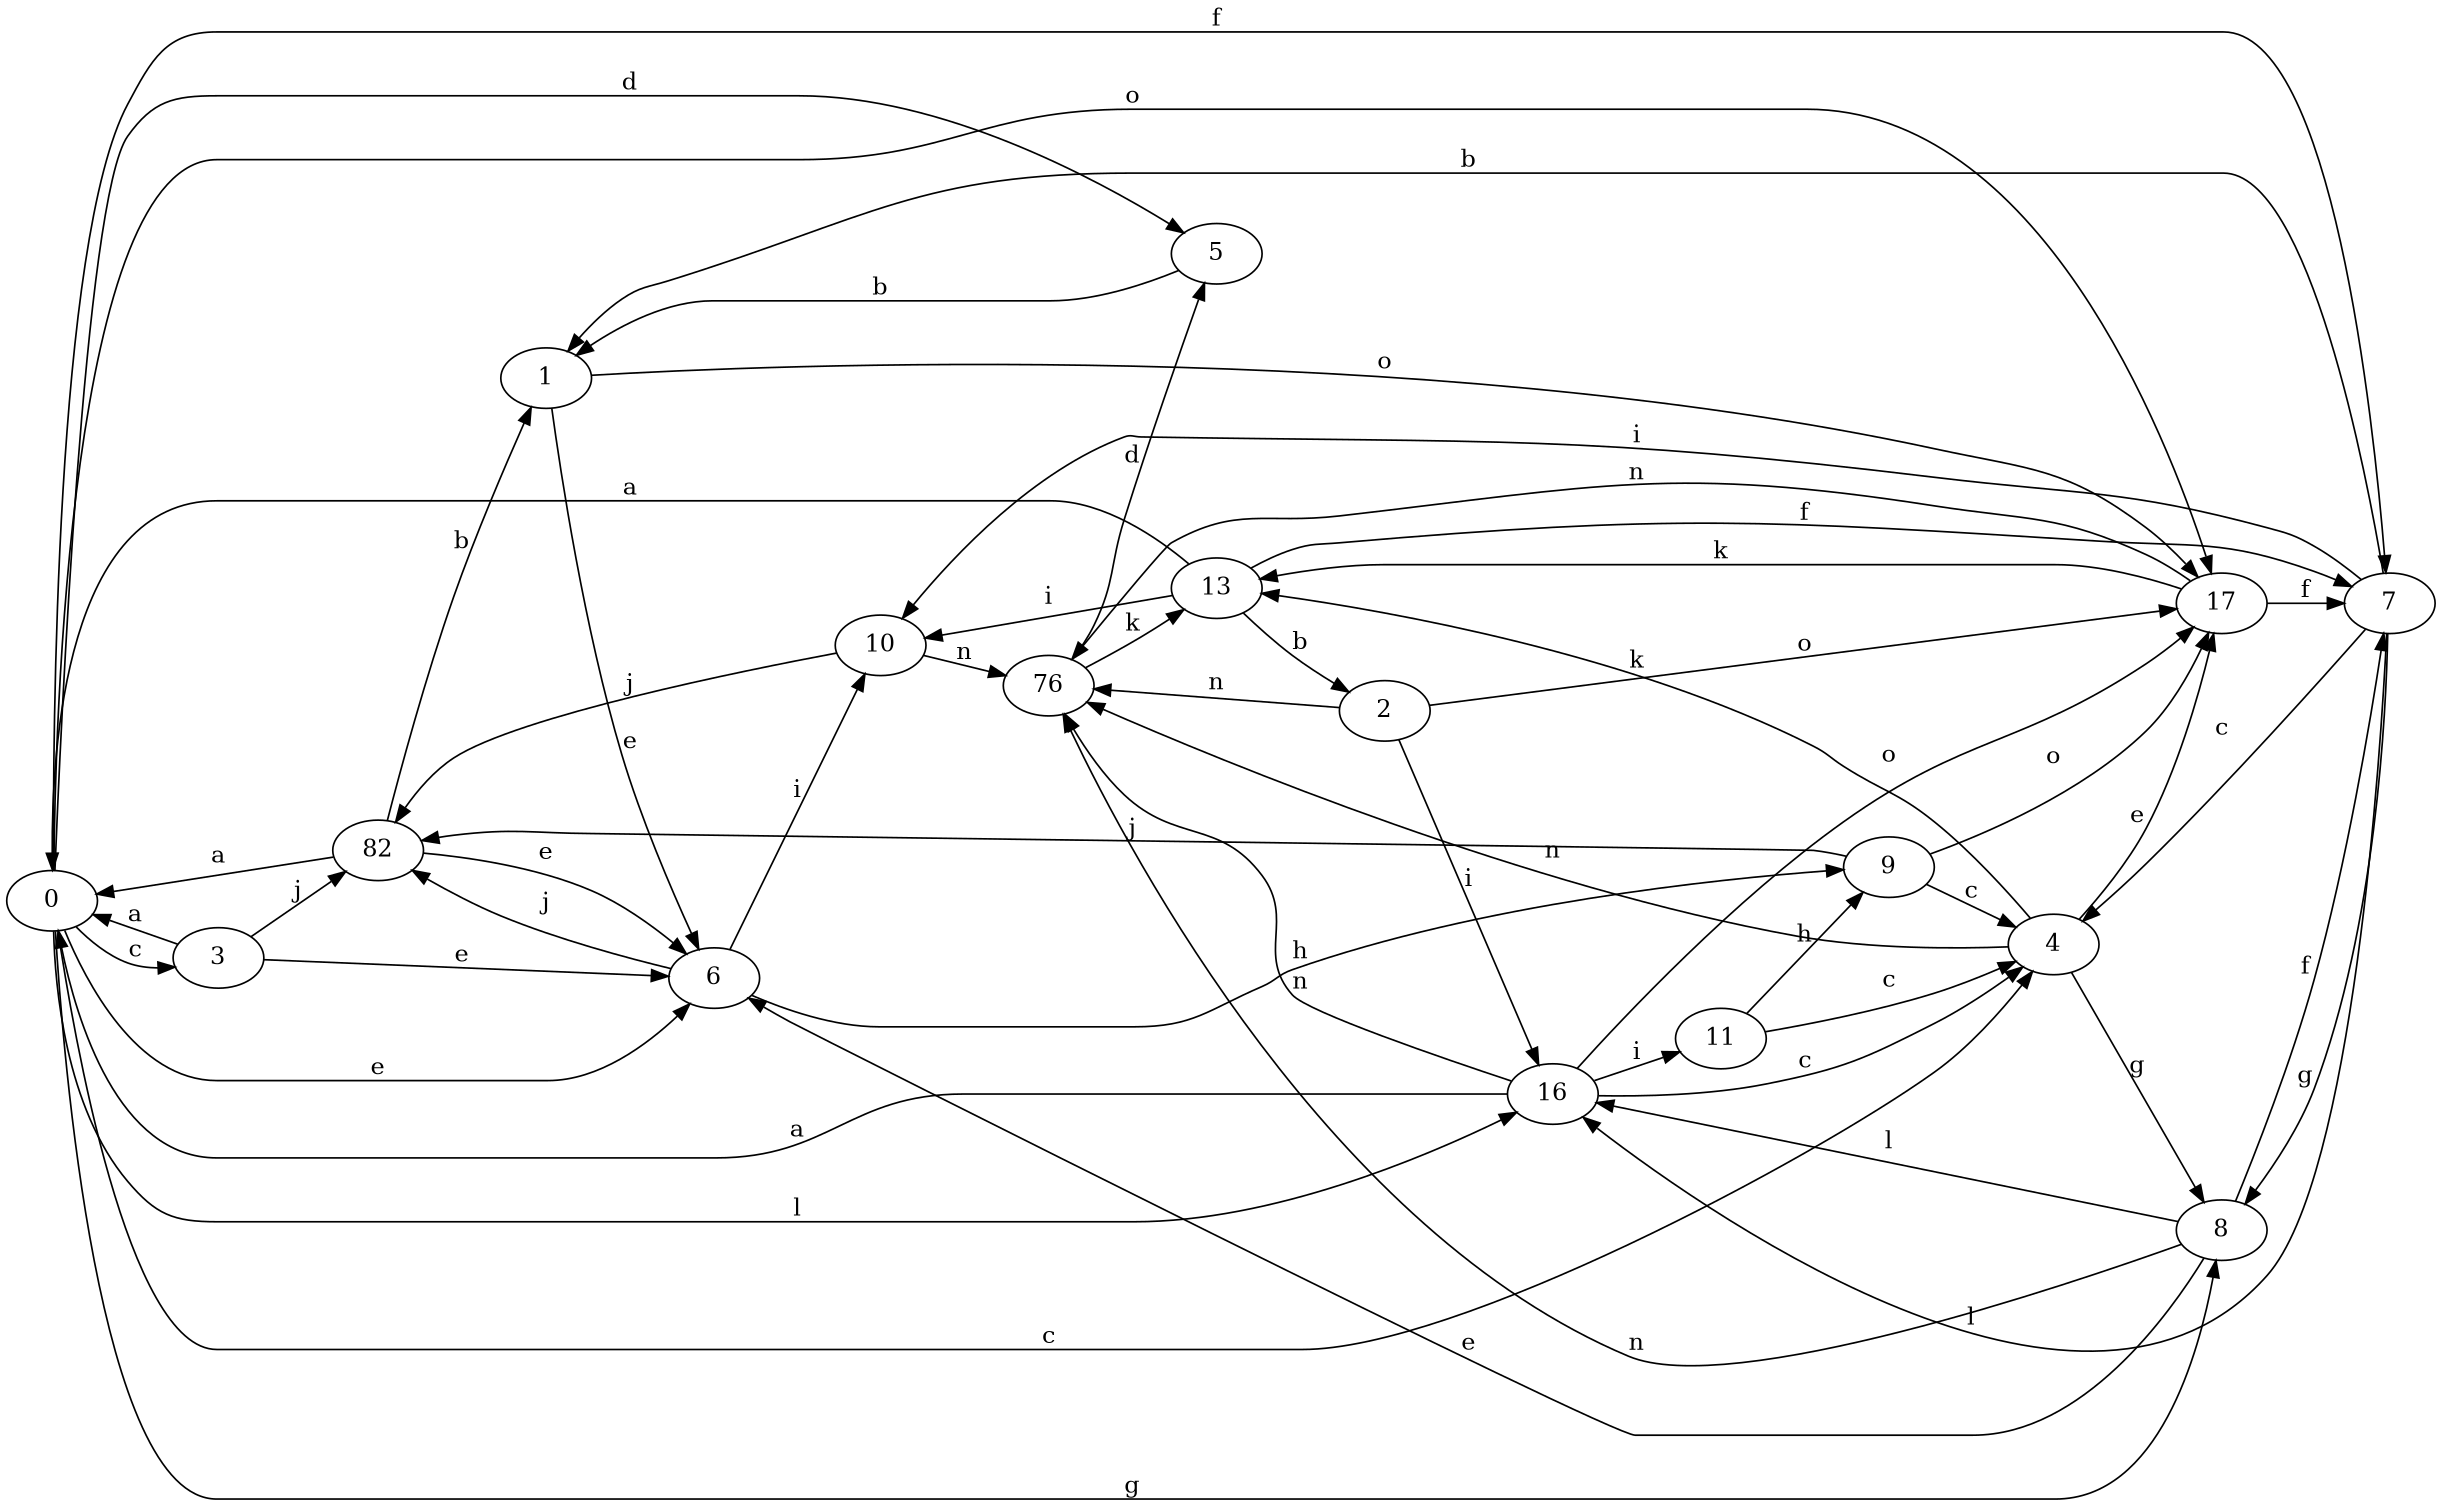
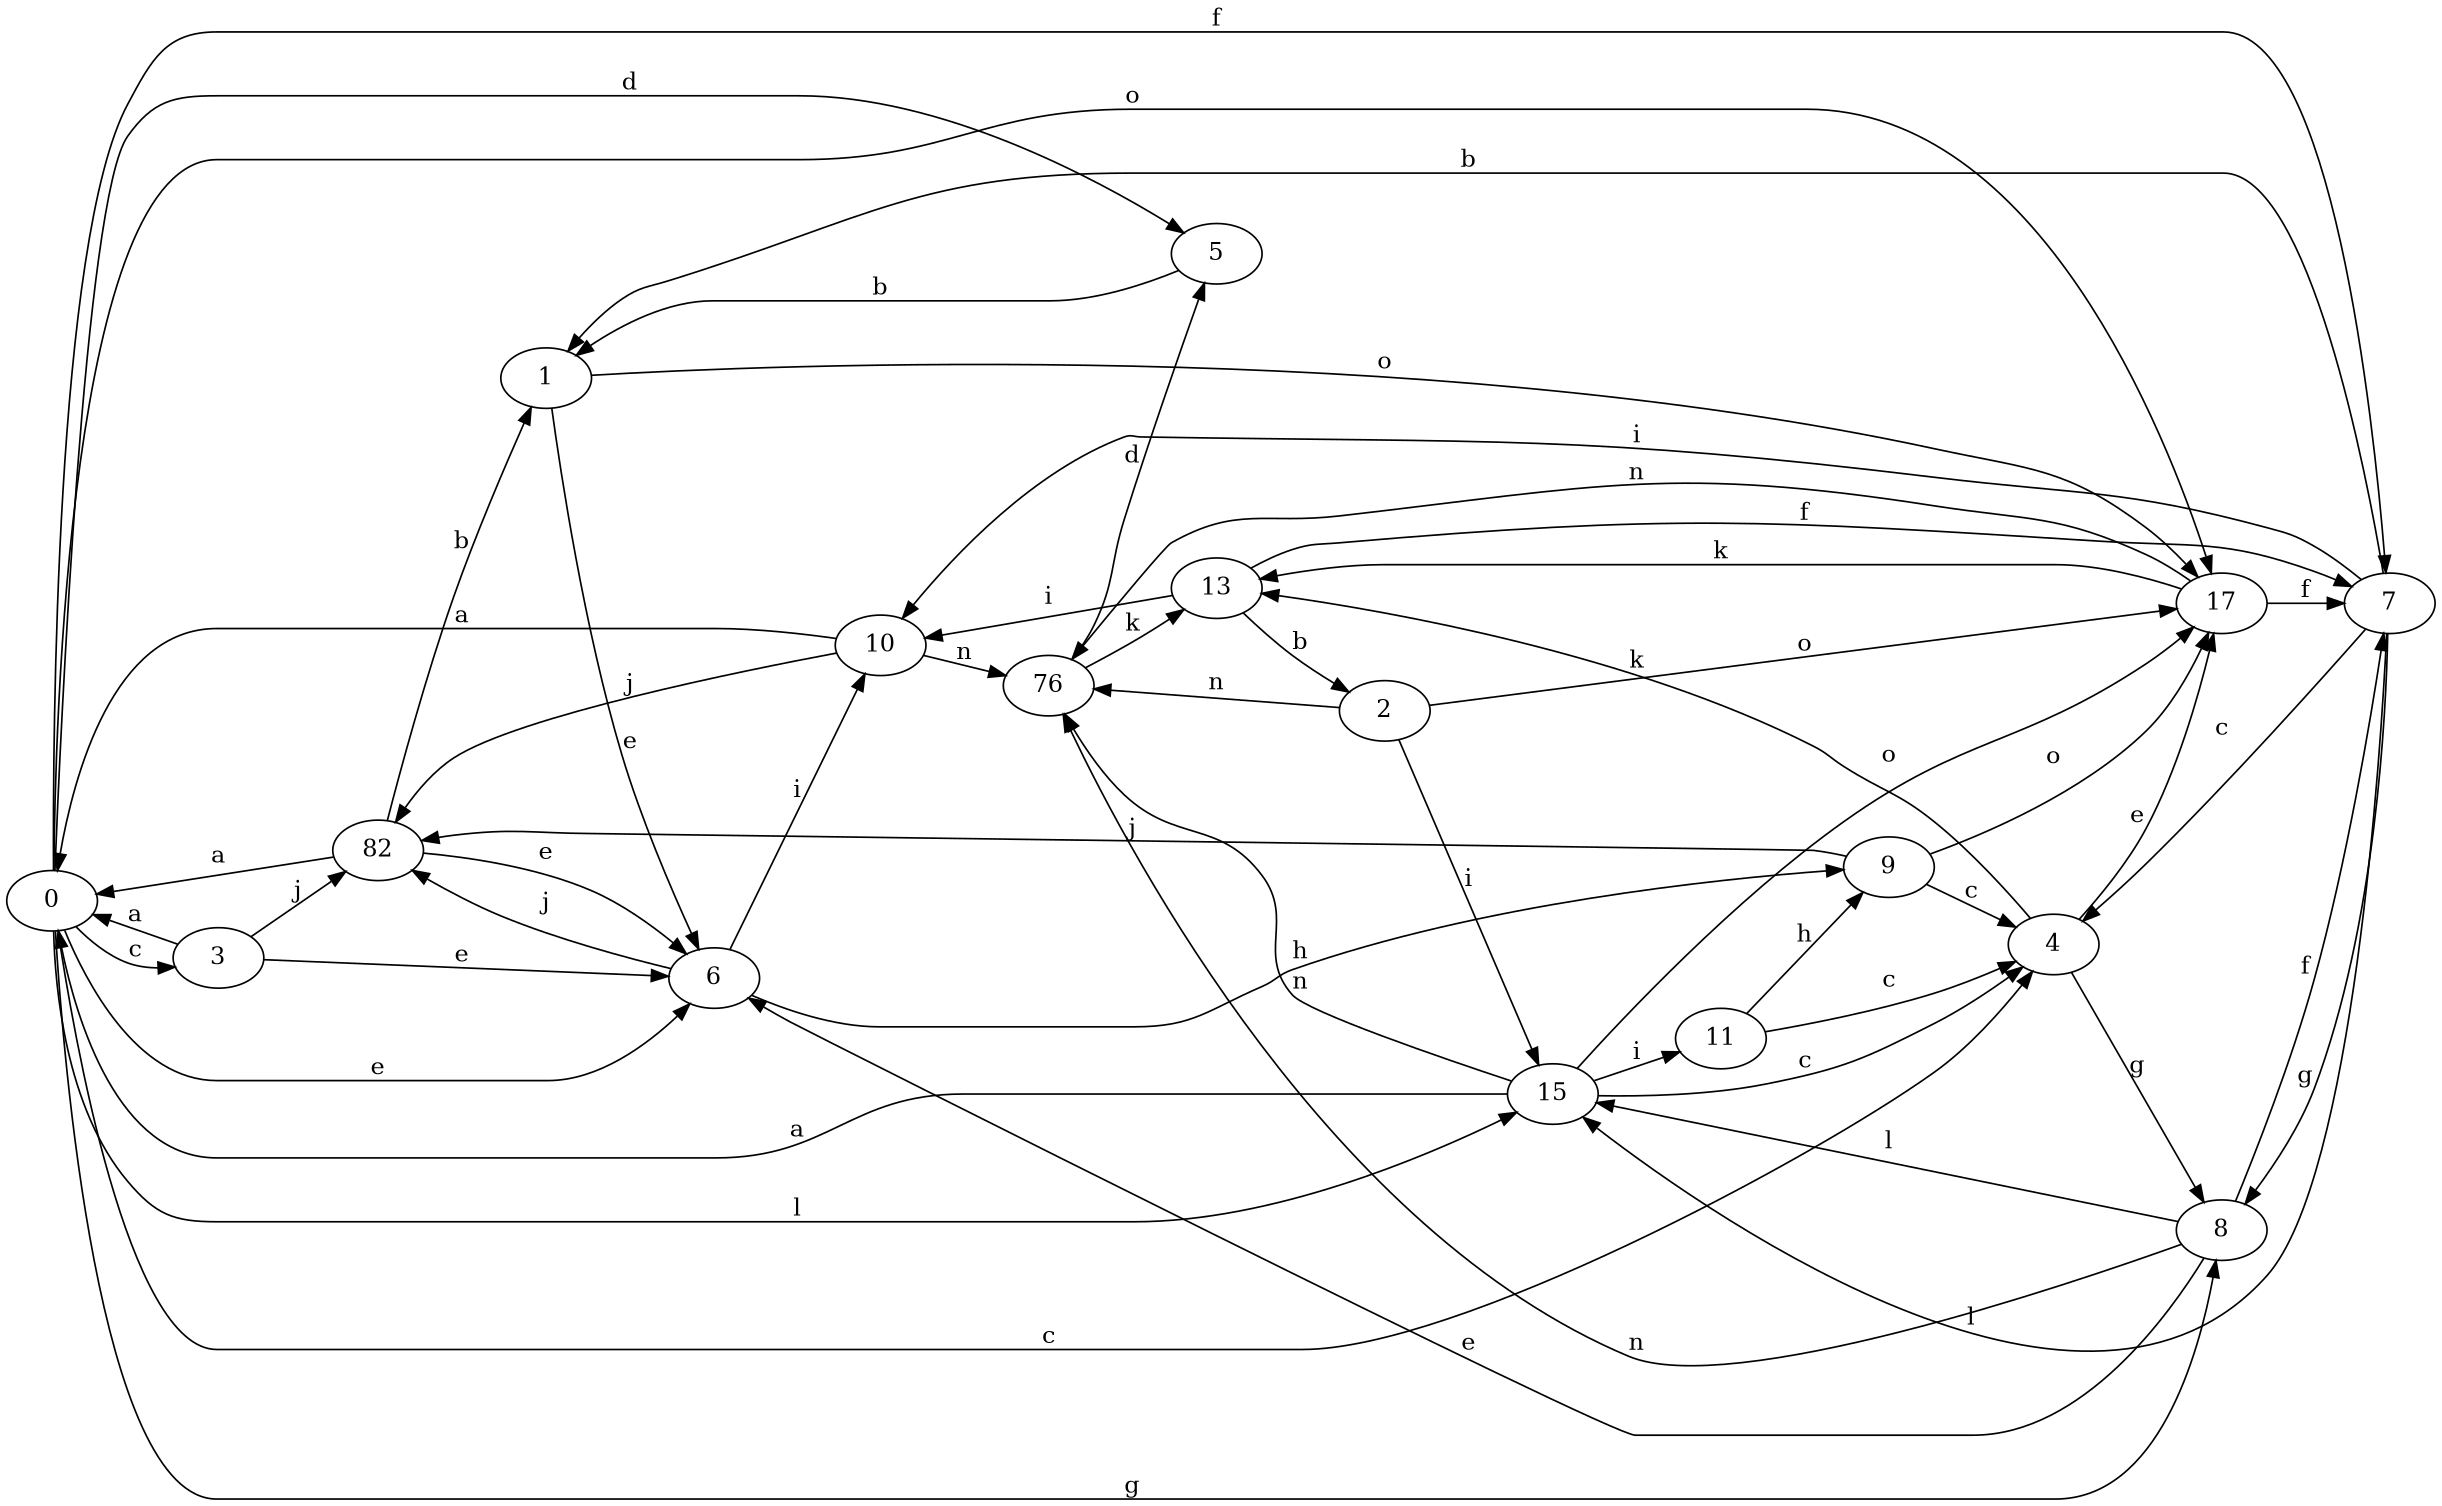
edge "13" -> "0": now "10" -> "0"
edge "4" -> "76": removed, label "n"
node "16": label "16" -> "15"
